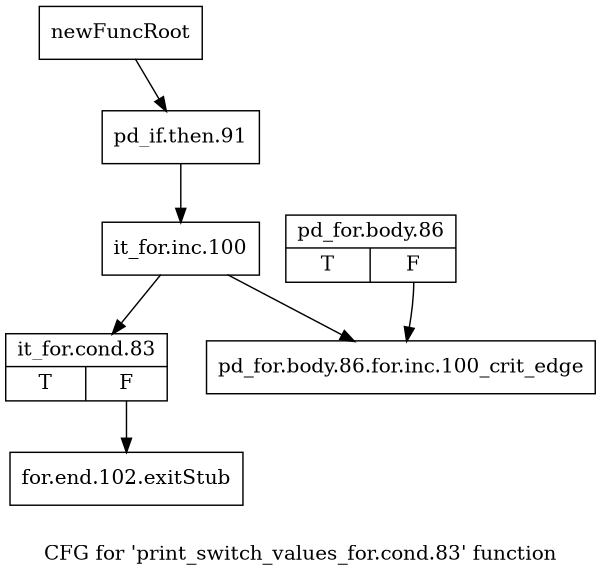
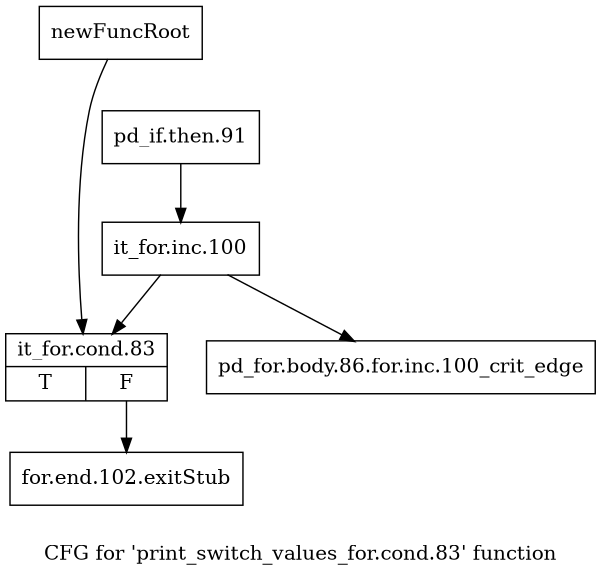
edge "newFuncRoot" -> "pd_if.then.91": now "newFuncRoot" -> "it_for.cond.83"
node "pd_for.body.86": removed
